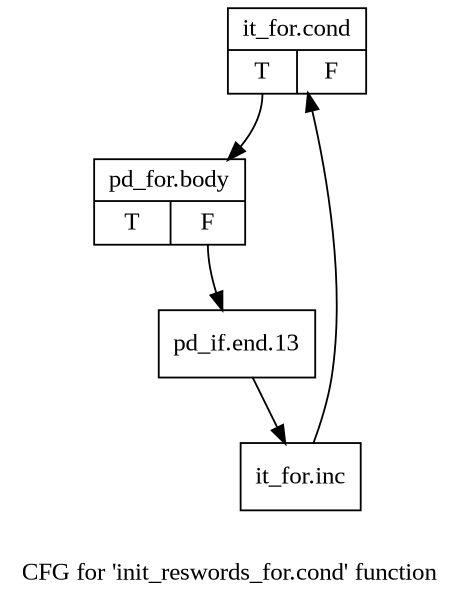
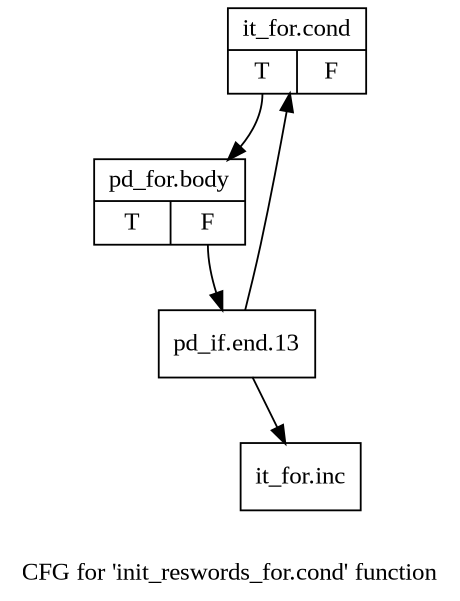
edge "it_for.inc" -> "it_for.cond": now "pd_if.end.13" -> "it_for.cond"
